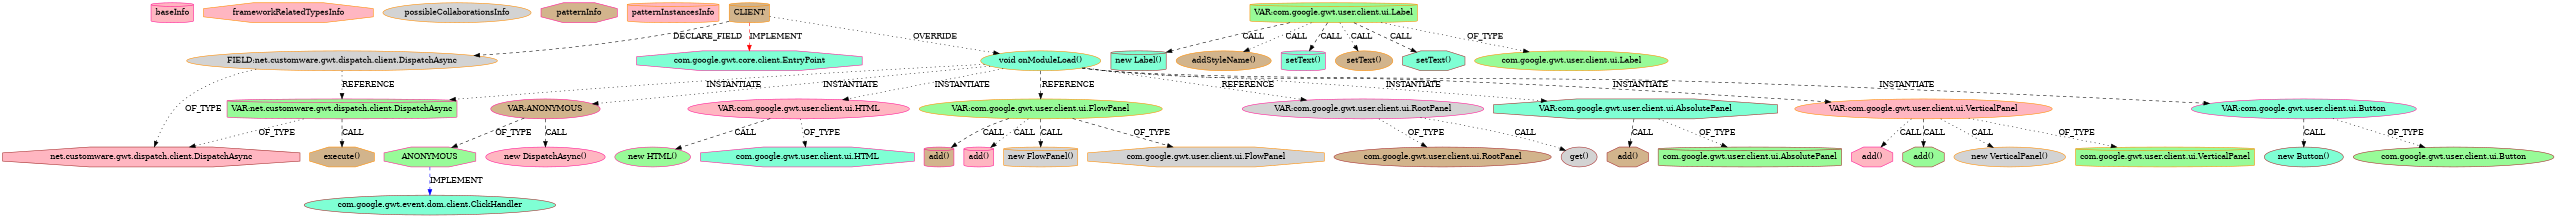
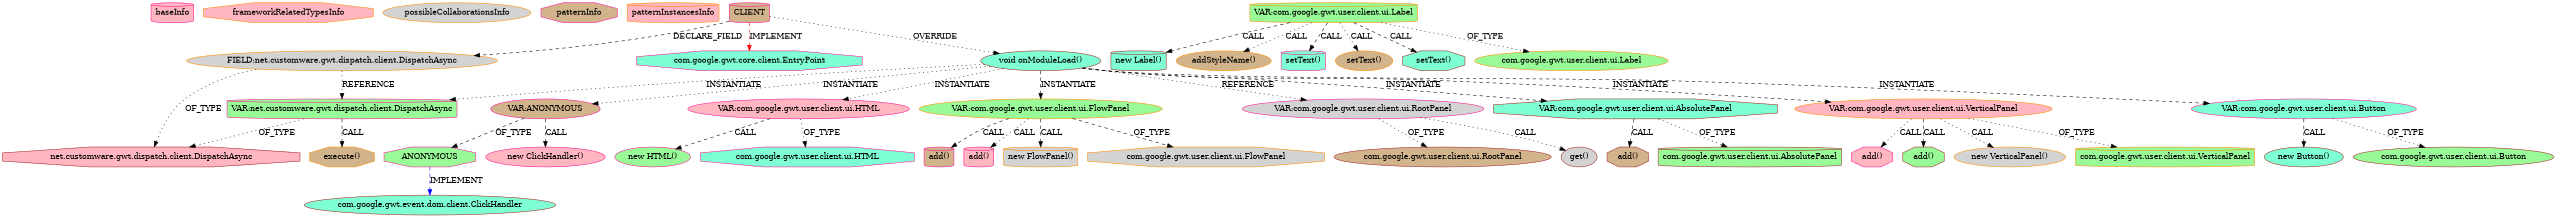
node "CLIENT": color darkorange -> deeppink
node "void onModuleLoad()": color darkorange -> brown
edge "void onModuleLoad()" -> "VAR:com.google.gwt.user.client.ui.AbsolutePanel": style dotted -> dashed
edge "void onModuleLoad()" -> "VAR:com.google.gwt.user.client.ui.FlowPanel": label "REFERENCE" -> "INSTANTIATE"
node "new DispatchAsync()": label "new DispatchAsync()" -> "new ClickHandler()"
